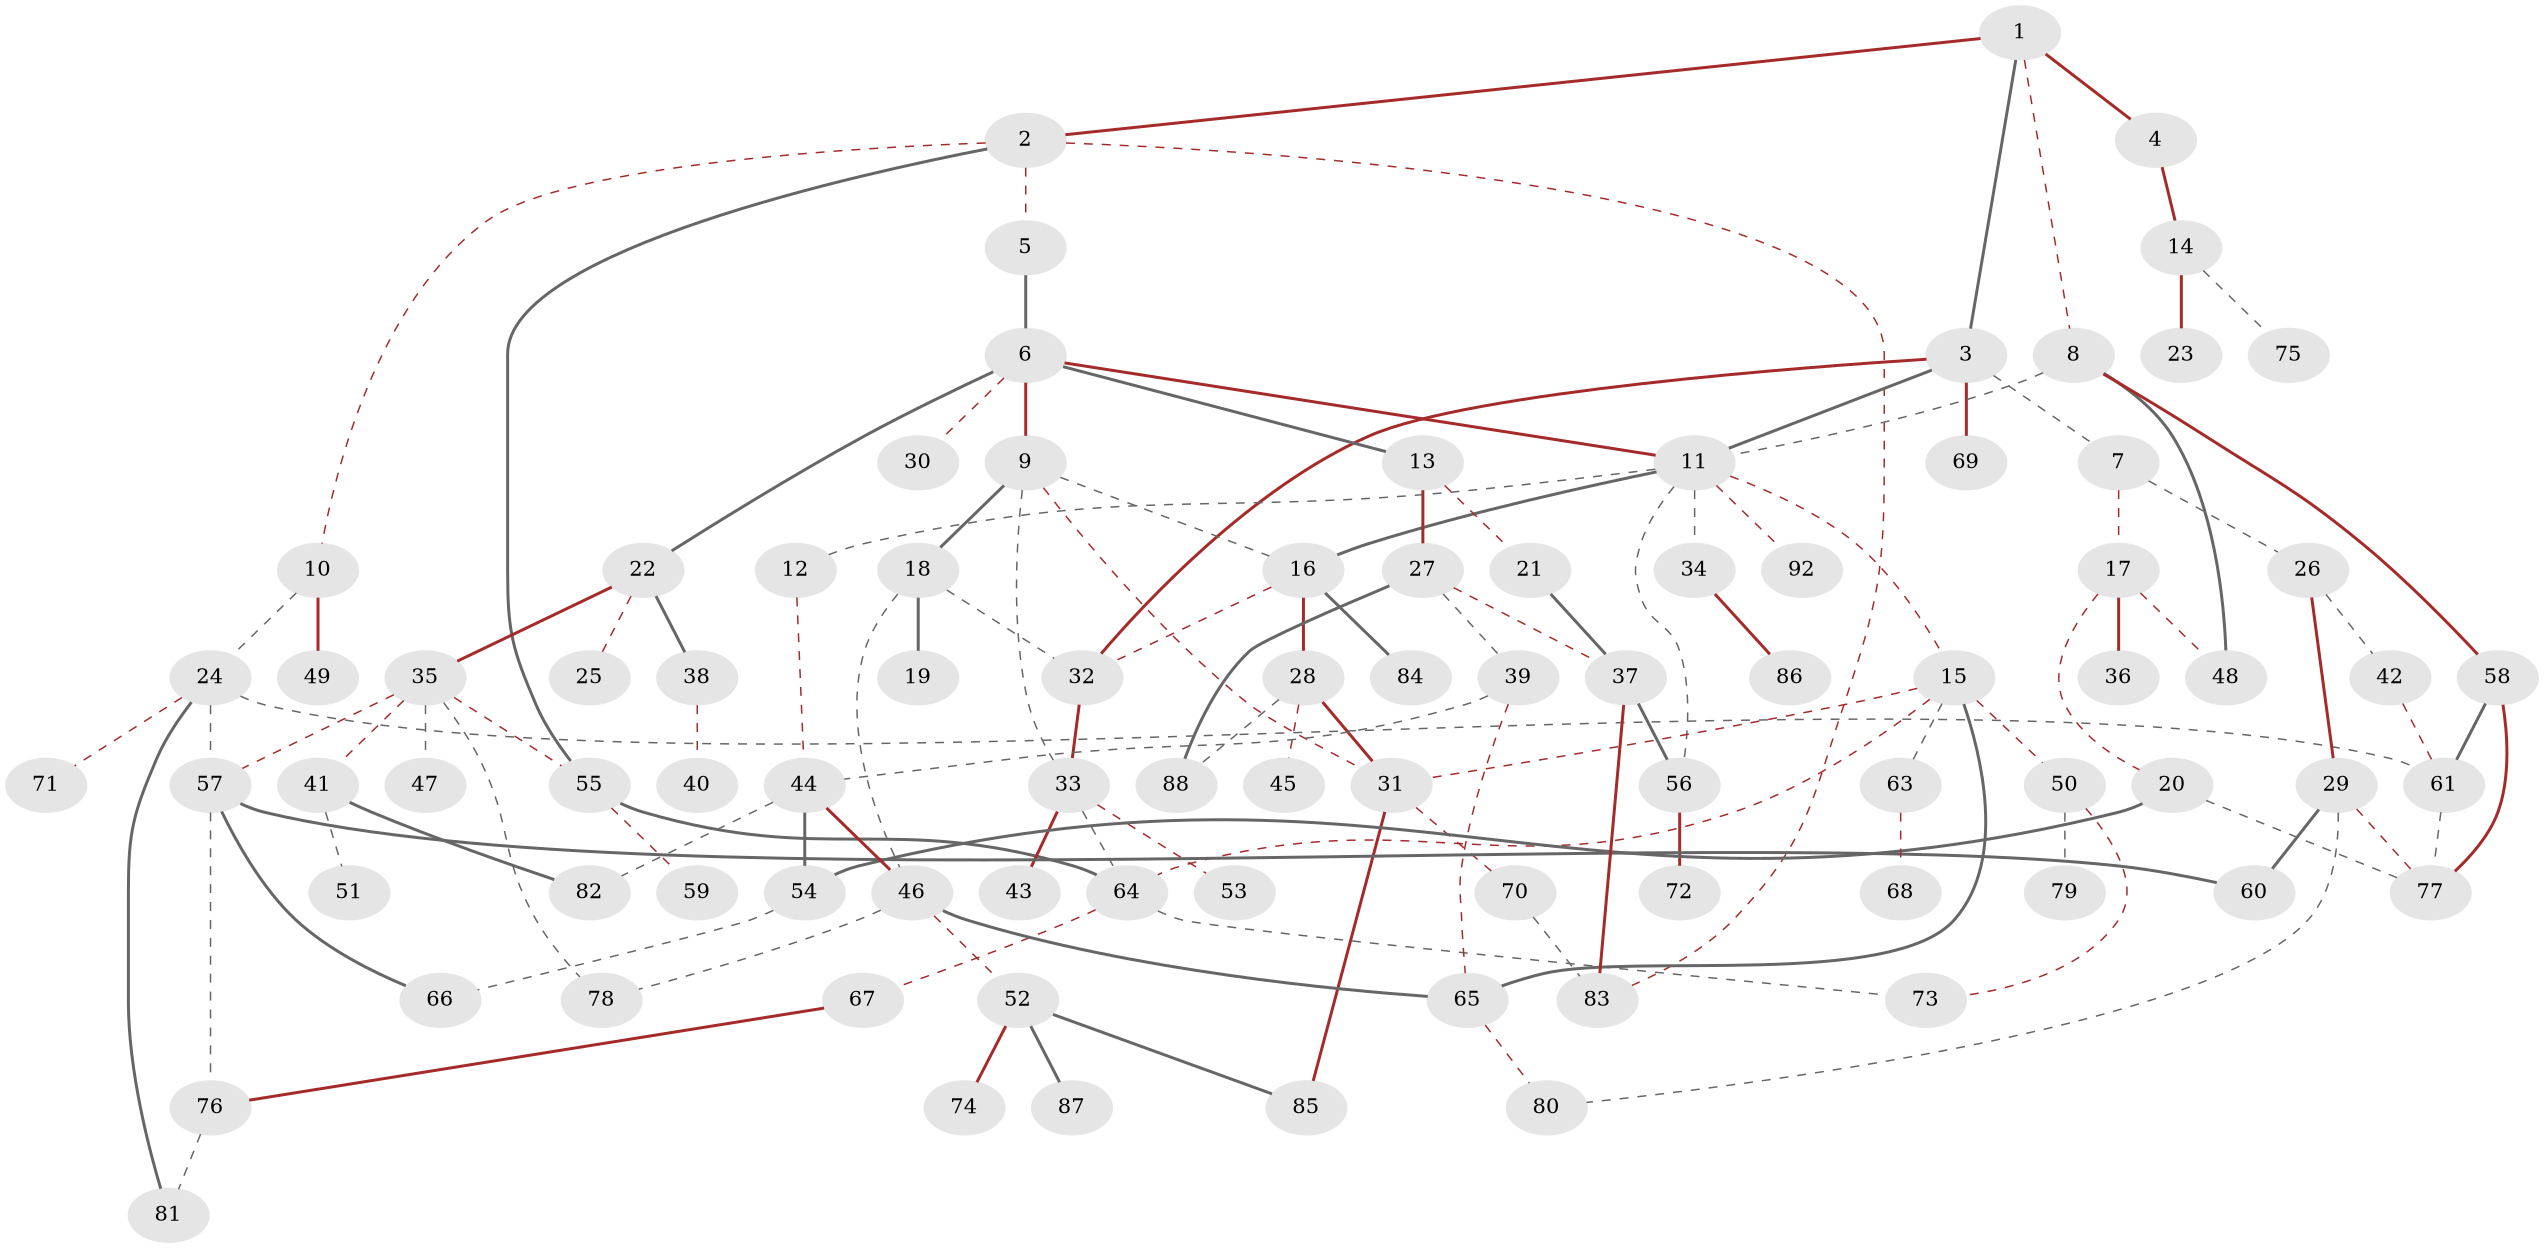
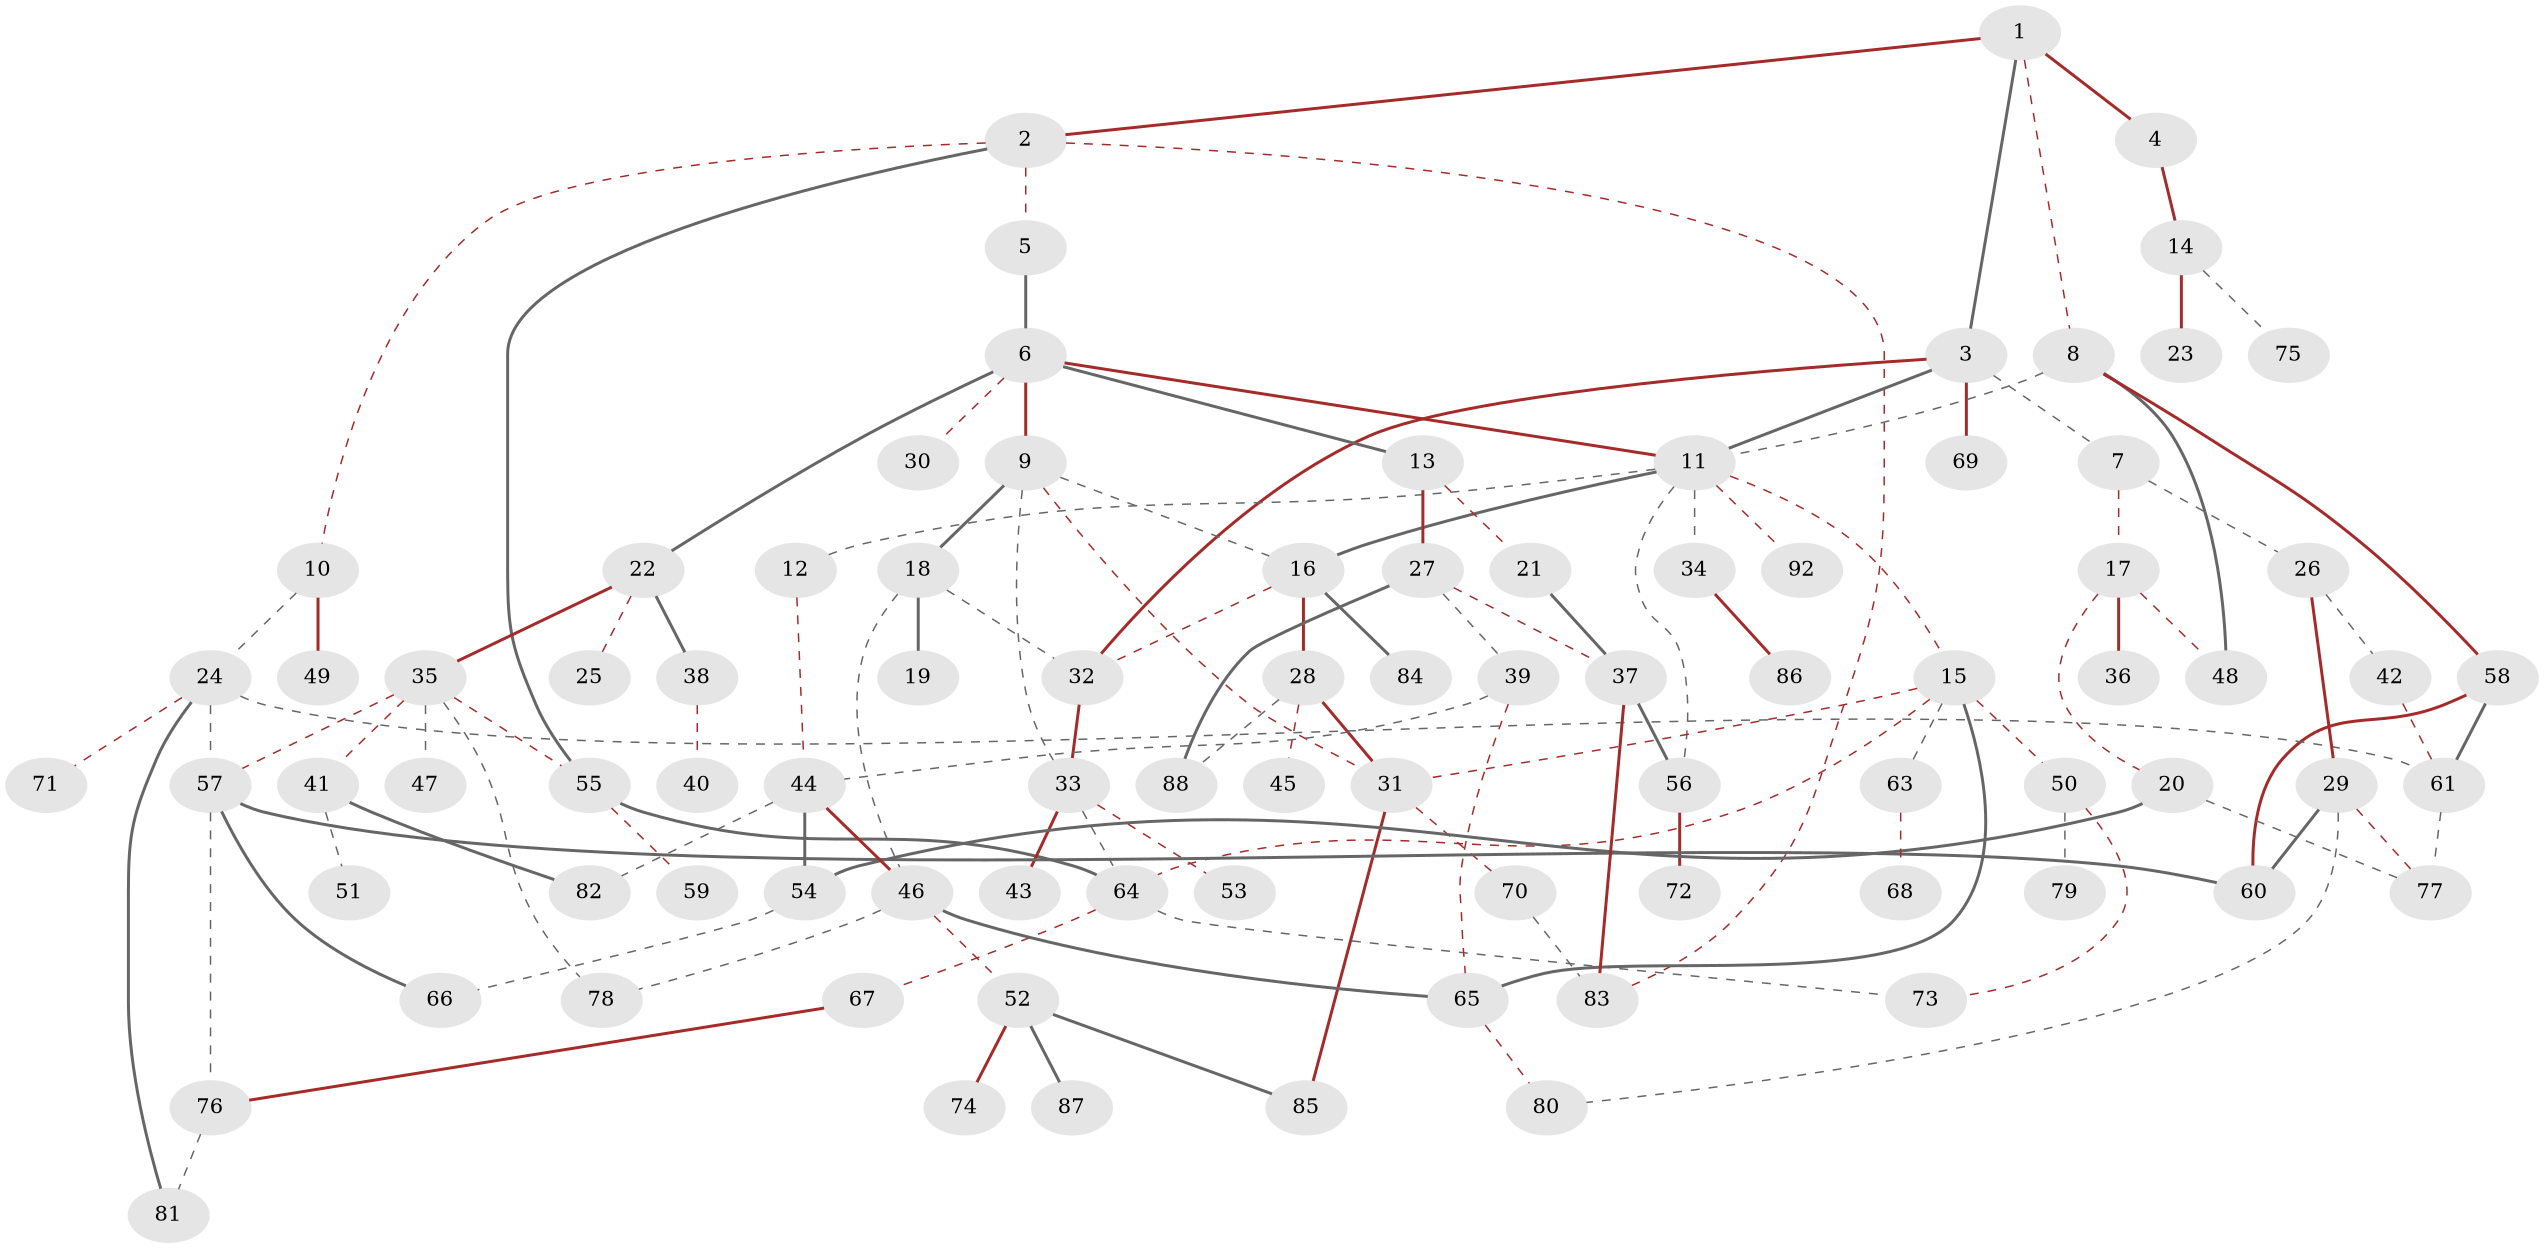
edge "58" -- "77": now "58" -- "60"
